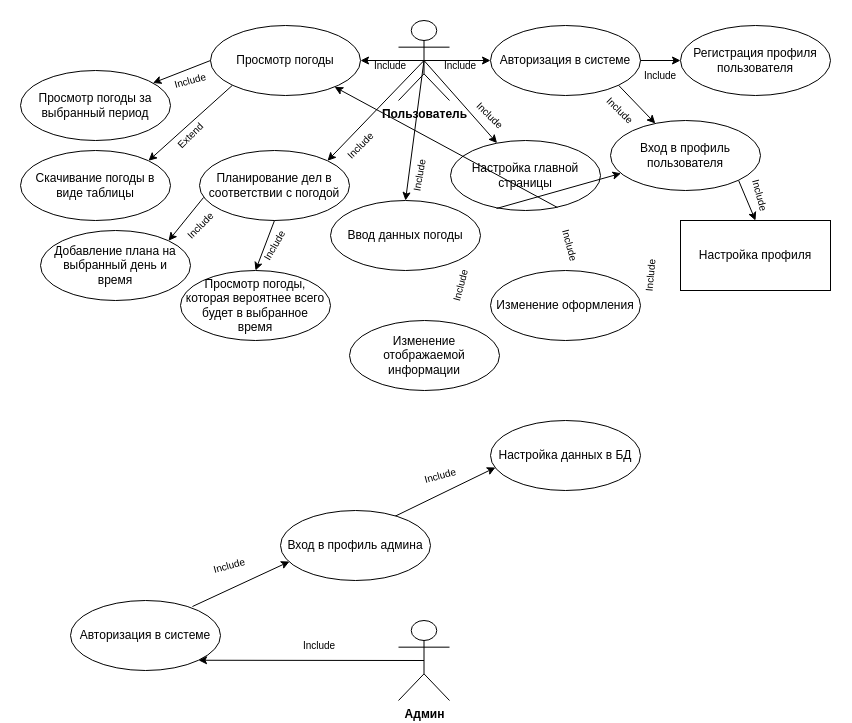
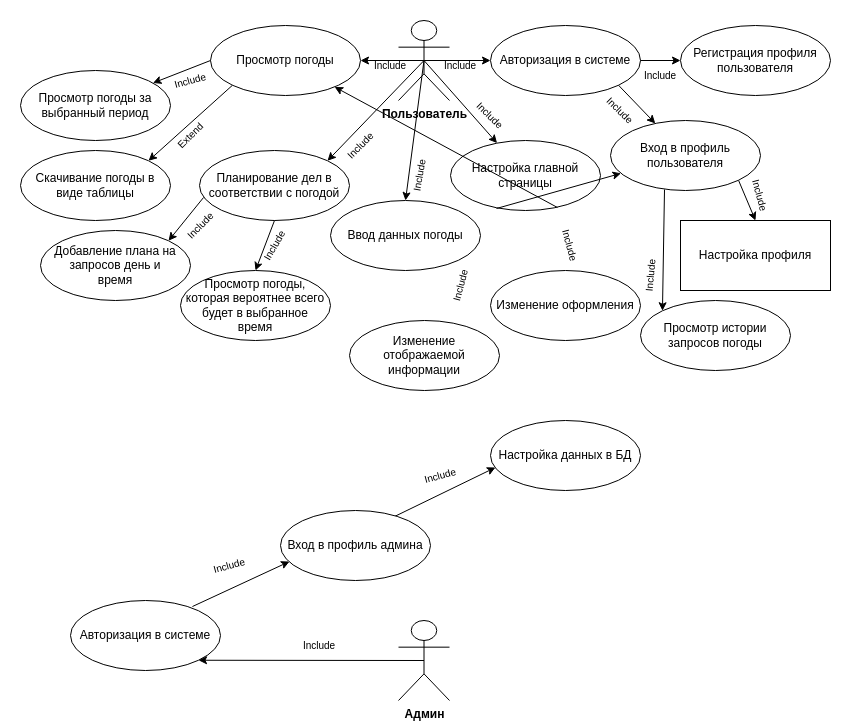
edge "Вход в профиль пользователя" -> "Просмотр истории запросов погоды": added
node "Добавление плана на выбранный день и время": label "Добавление плана на выбранный день и время" -> "Добавление плана на запросов день и время"
node "Просмотр истории запросов погоды": added
